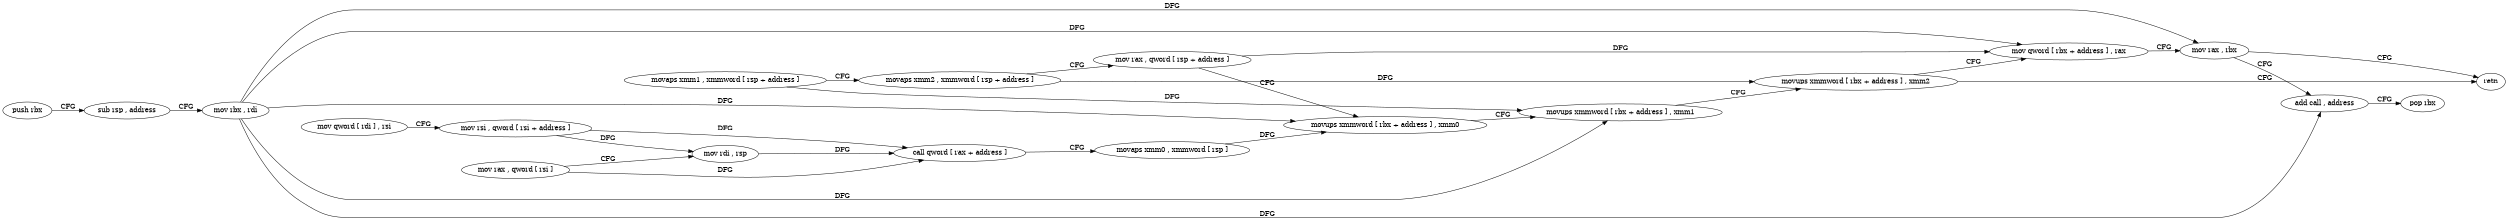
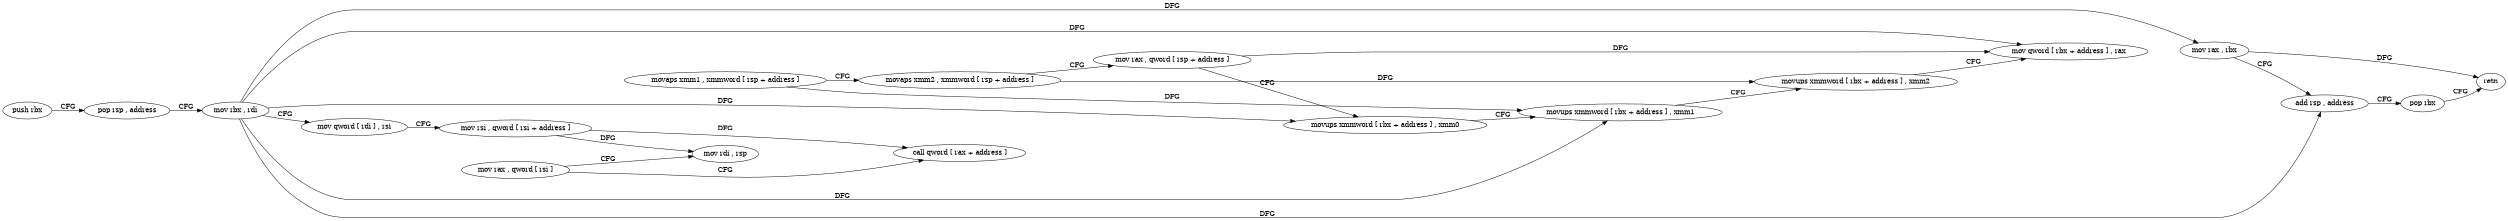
edge "mov qword [ rbx + address ] , rax" -> "mov rax , rbx": removed, label "CFG"
edge "mov rax , rbx" -> "retn": label "CFG" -> "DFG"
edge "movups xmmword [ rbx + address ] , xmm2" -> "retn": now "pop rbx" -> "retn"
node "add call , address": label "add call , address" -> "add rsp , address"
node "sub rsp , address": label "sub rsp , address" -> "pop rsp , address"
edge "mov rbx , rdi" -> "mov qword [ rdi ] , rsi": added, label "CFG"
node "movaps xmm0 , xmmword [ rsp ]": removed
edge "mov rdi , rsp" -> "call qword [ rax + address ]": removed, label "DFG"
edge "mov rax , qword [ rsi ]" -> "call qword [ rax + address ]": label "DFG" -> "CFG"
